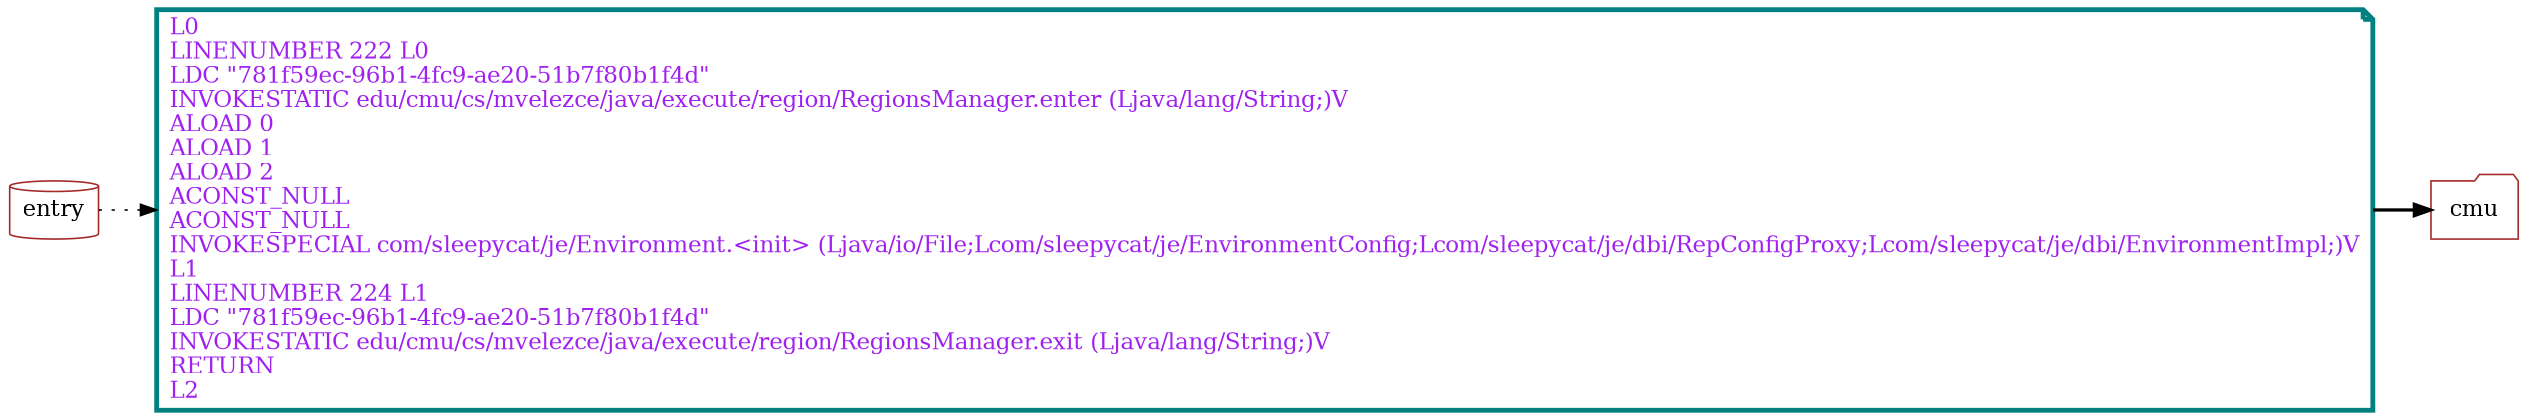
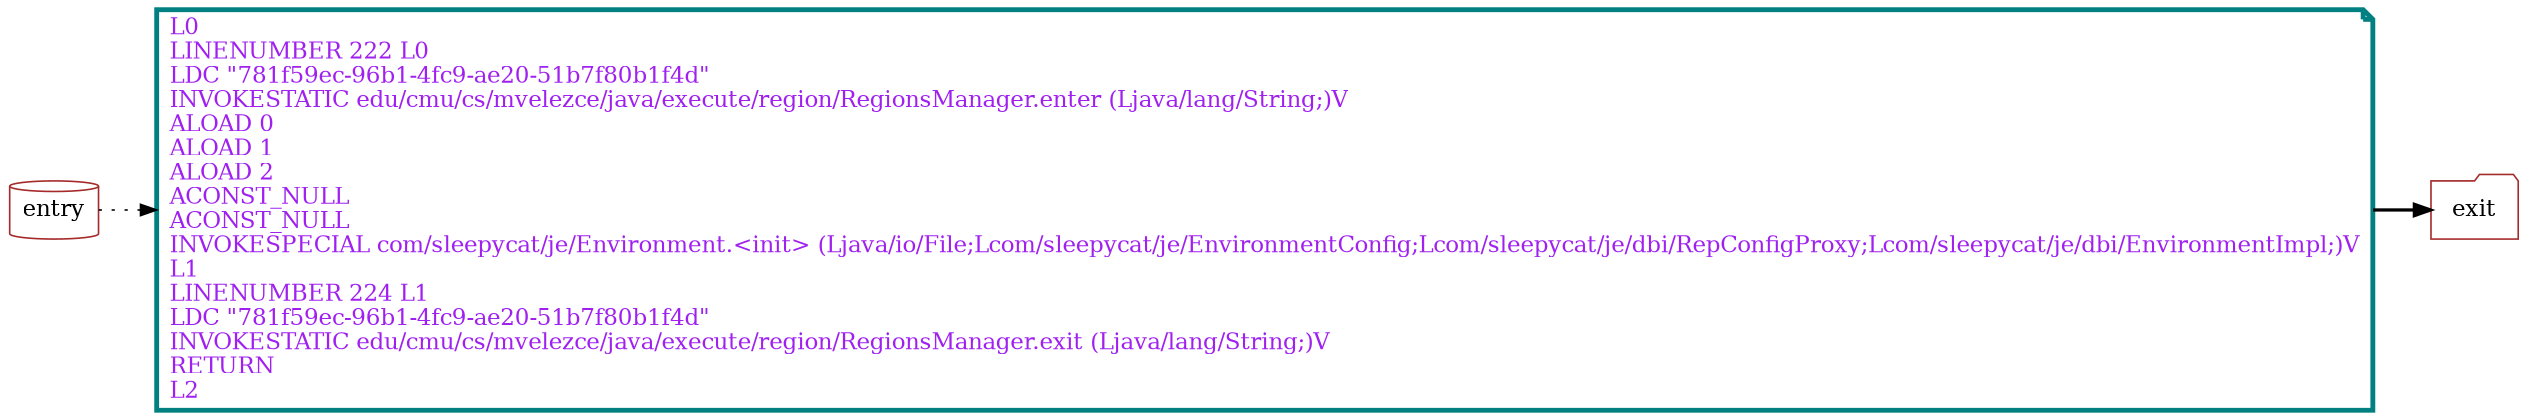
node "cmu": label "cmu" -> "exit"
